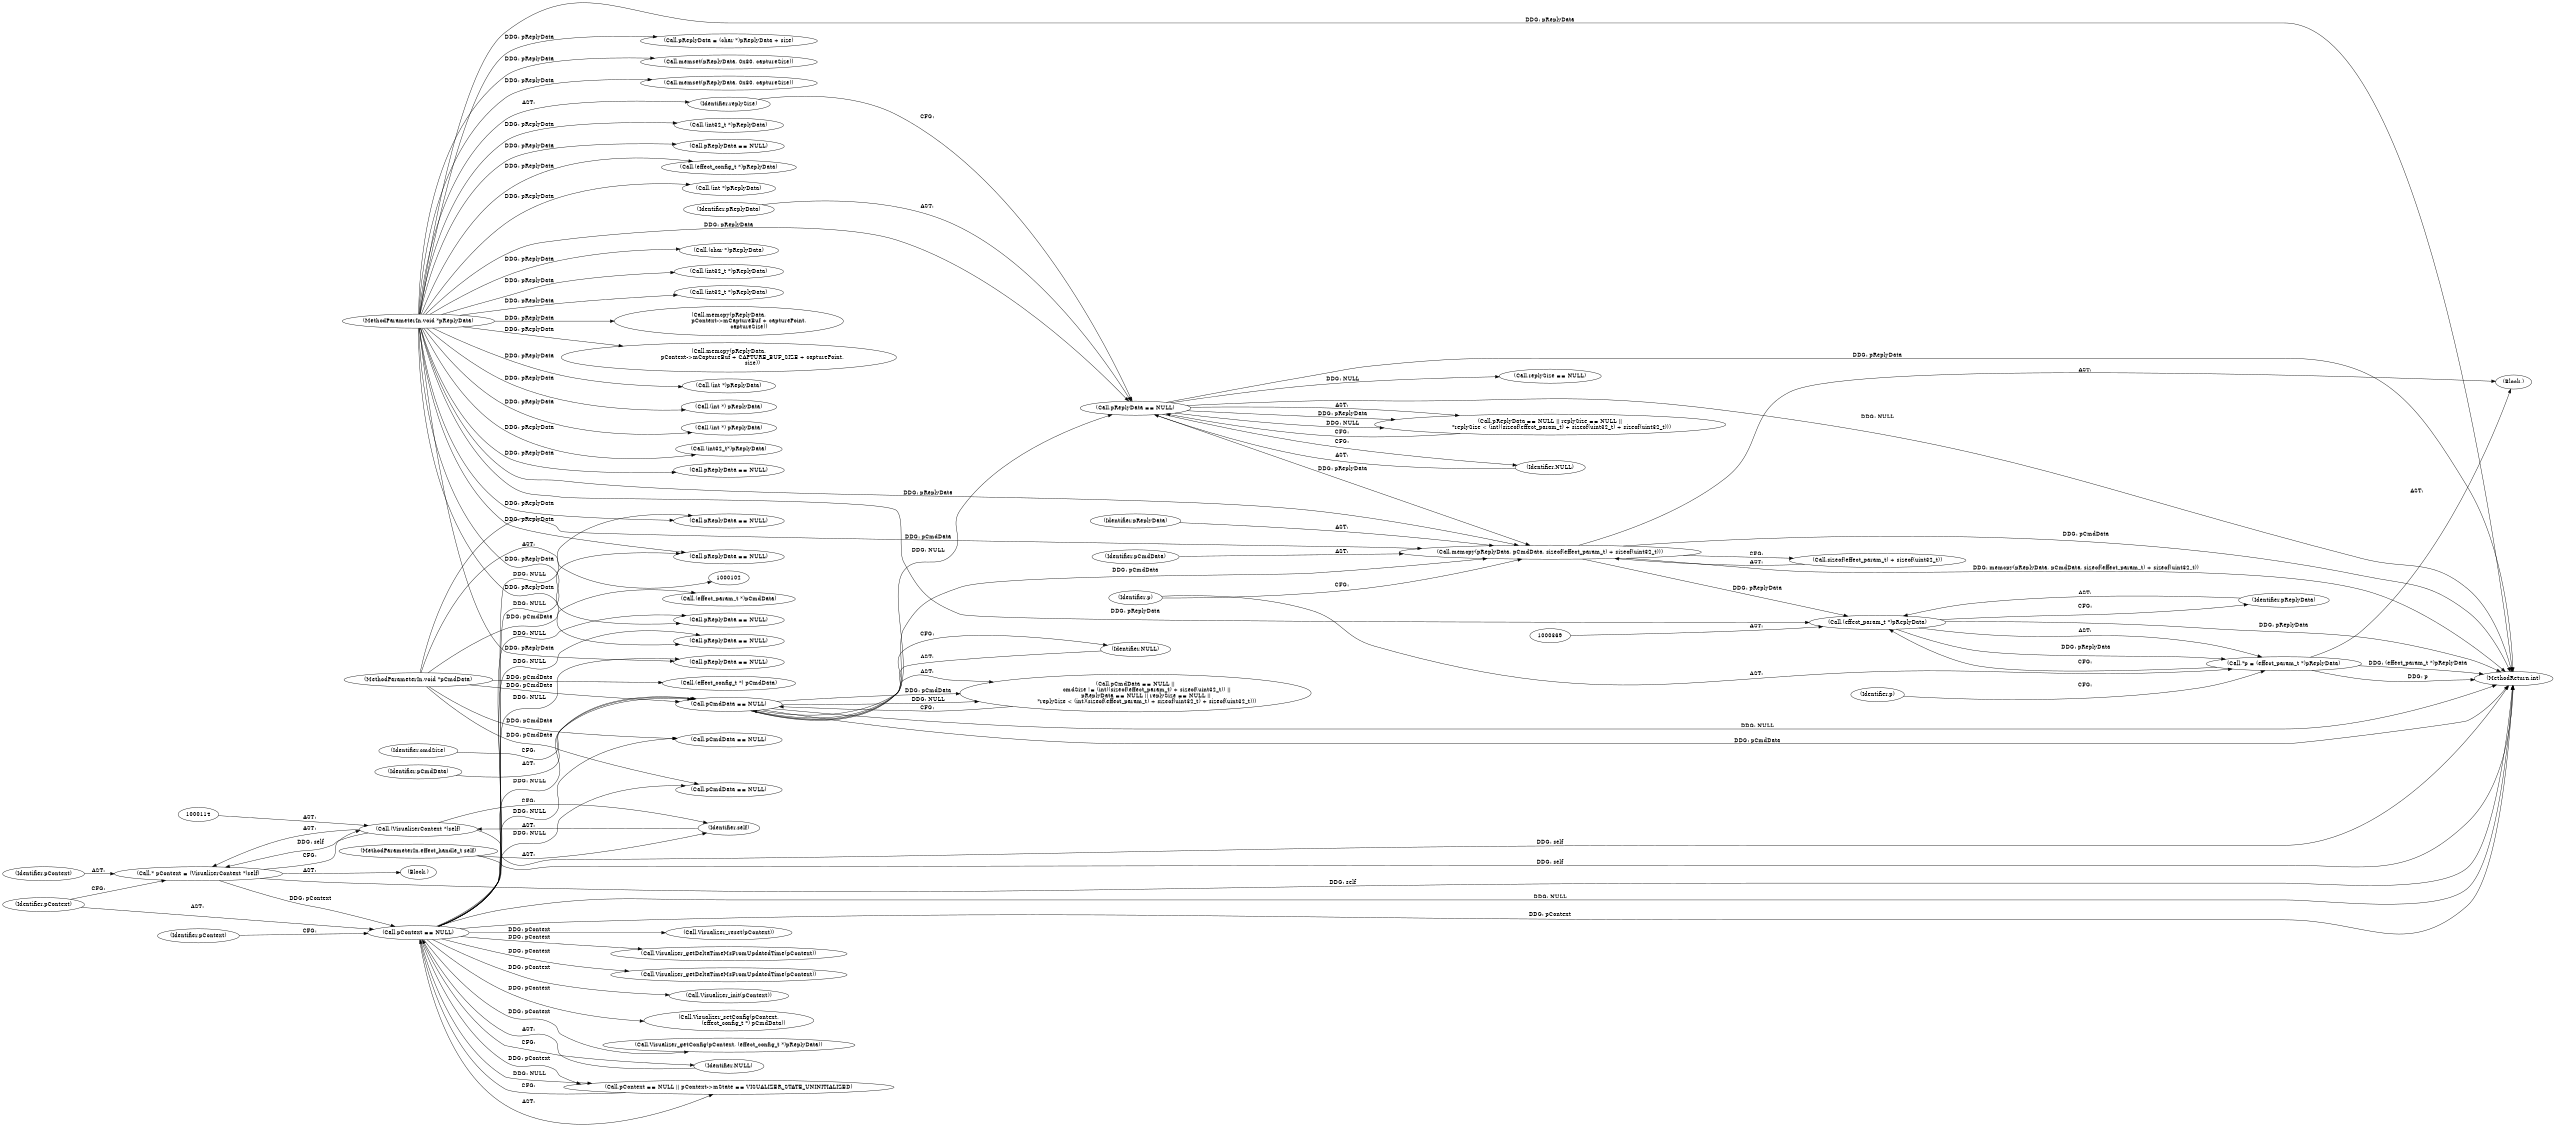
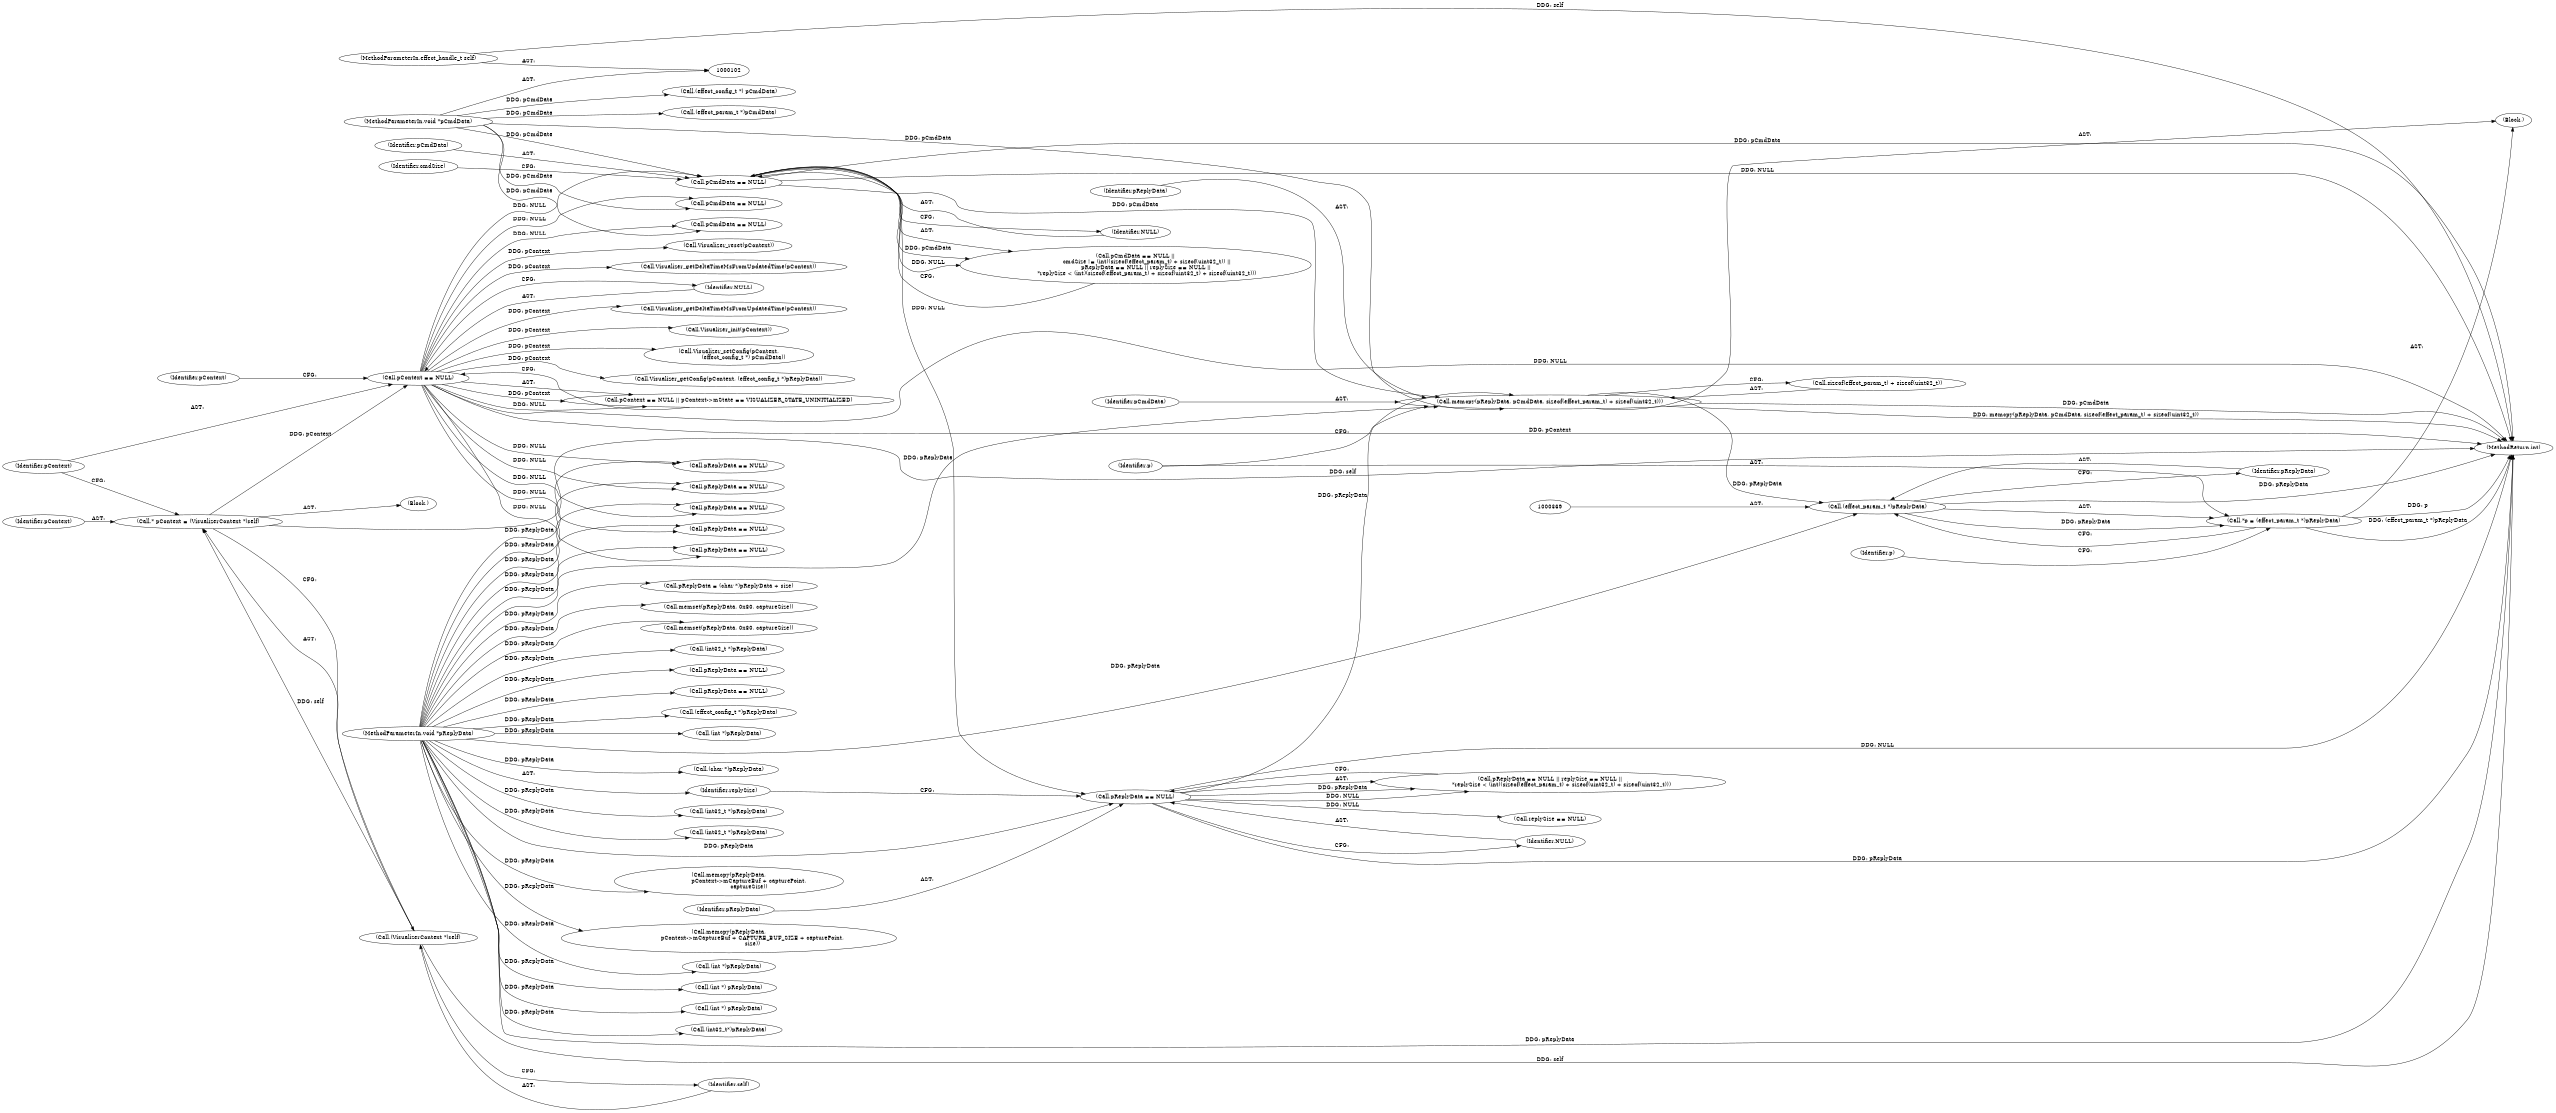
node "1000114": removed
edge "(MethodParameterIn,effect_handle_t self)" -> "(Identifier,self)": now "(MethodParameterIn,effect_handle_t self)" -> "1000102"
